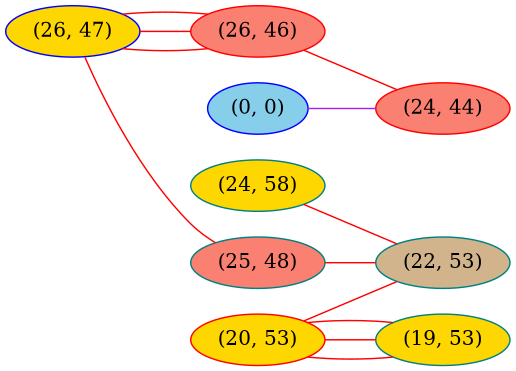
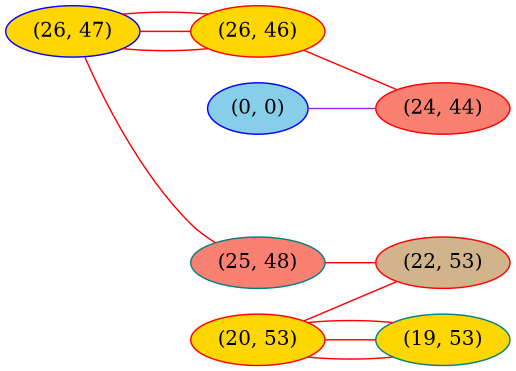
node "(26, 46)": fillcolor salmon -> gold
node "(24, 58)": removed
node "(22, 53)": color teal -> red
